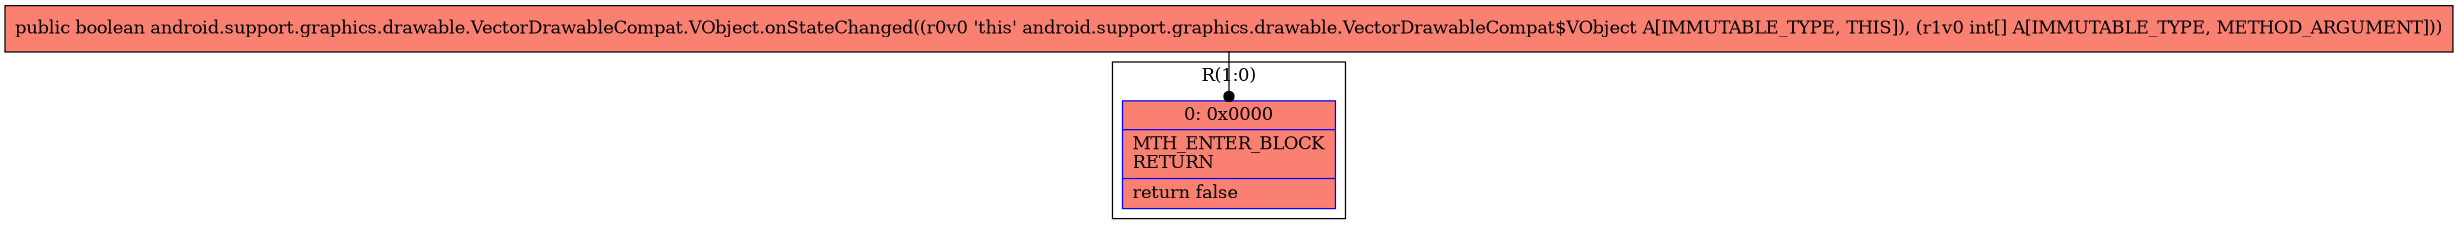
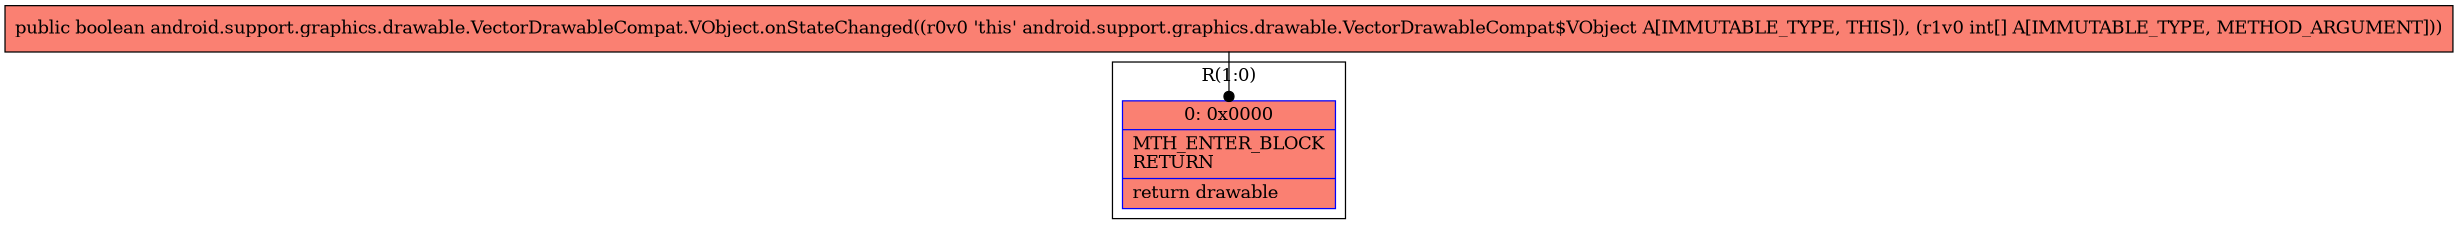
node "0: 0x0000": text "return false" -> "return drawable"
